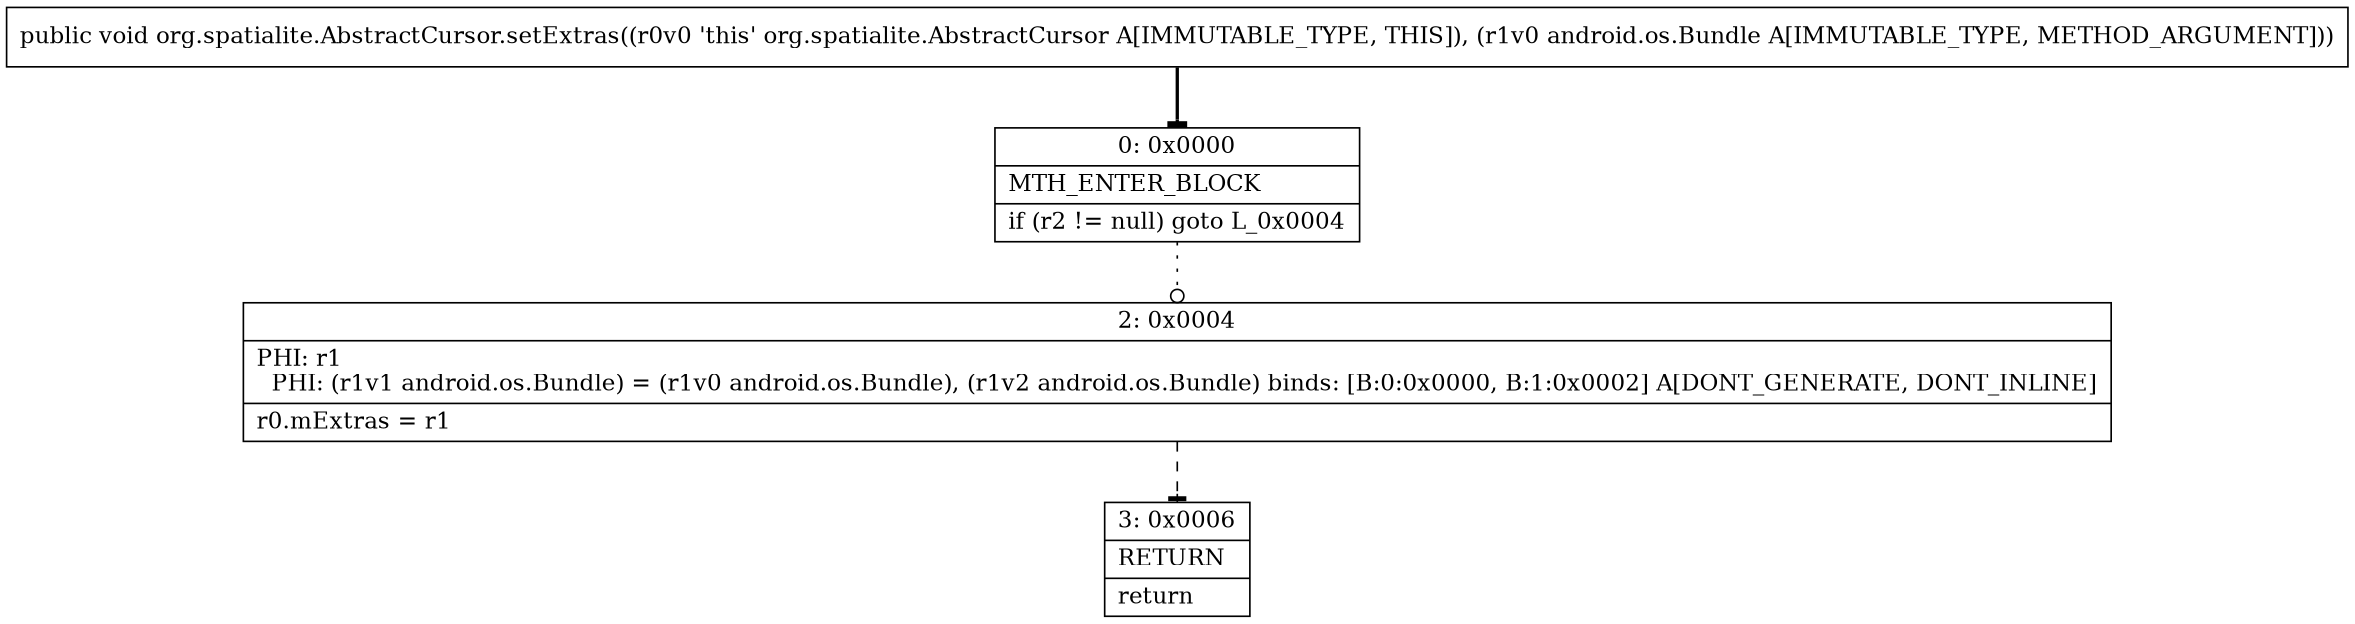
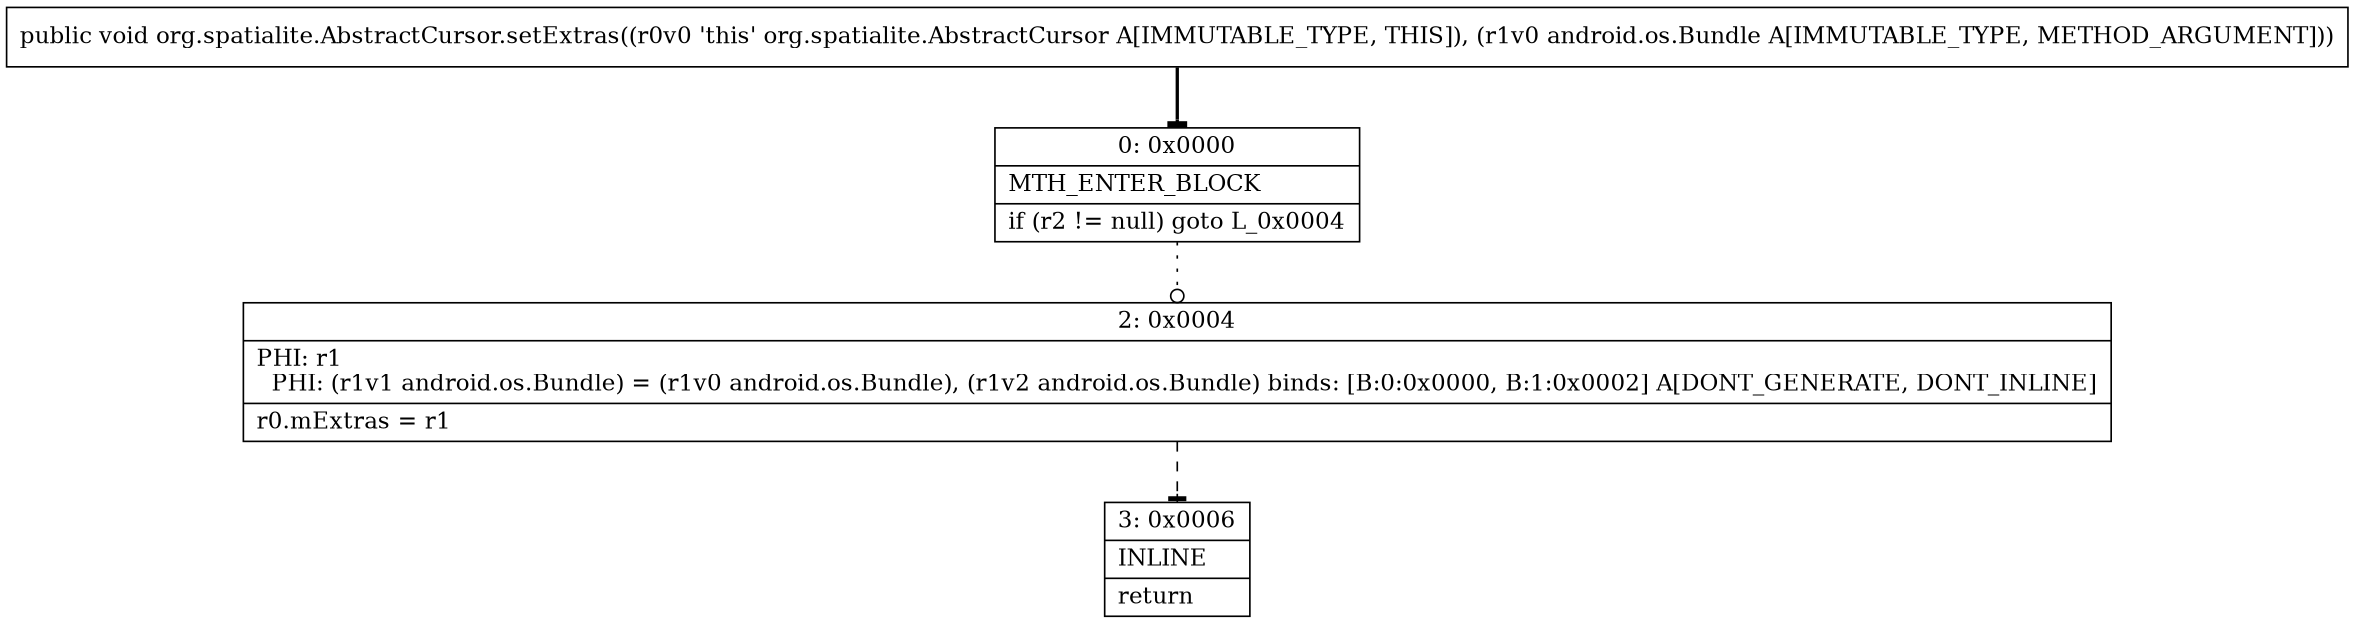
node "3: 0x0006": text "RETURN" -> "INLINE"
